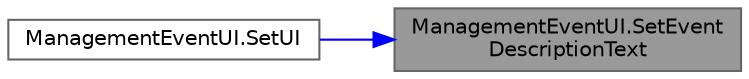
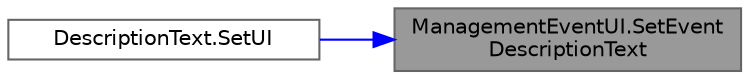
node "ManagementEventUI.SetUI": label "ManagementEventUI.SetUI" -> "DescriptionText.SetUI"
